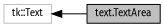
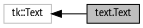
node "text.TextArea": label "text.TextArea" -> "text.Text"
